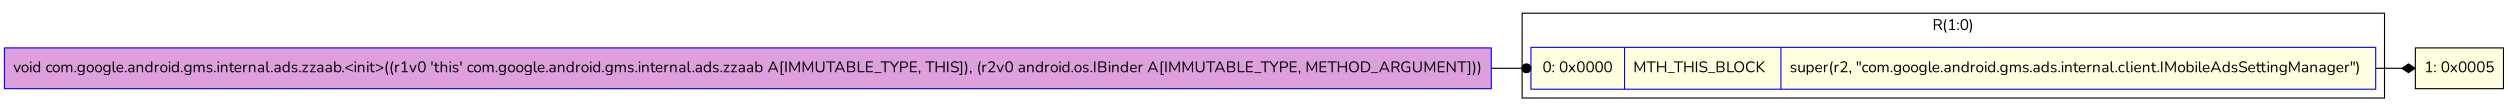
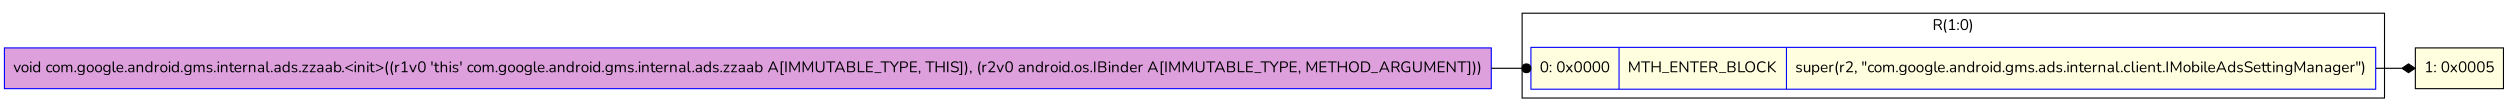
node "0: 0x0000": text "MTH_THIS_BLOCK" -> "MTH_ENTER_BLOCK"
